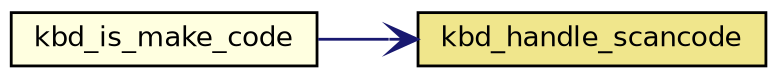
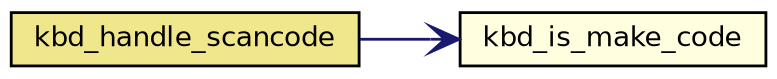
edge "kbd_is_make_code" -> "kbd_handle_scancode": reversed
